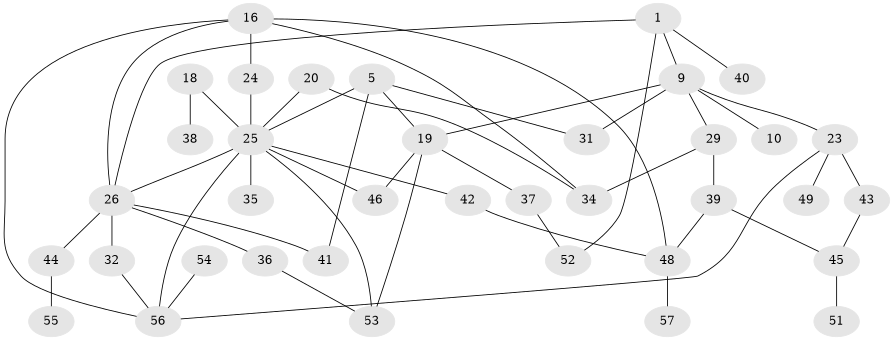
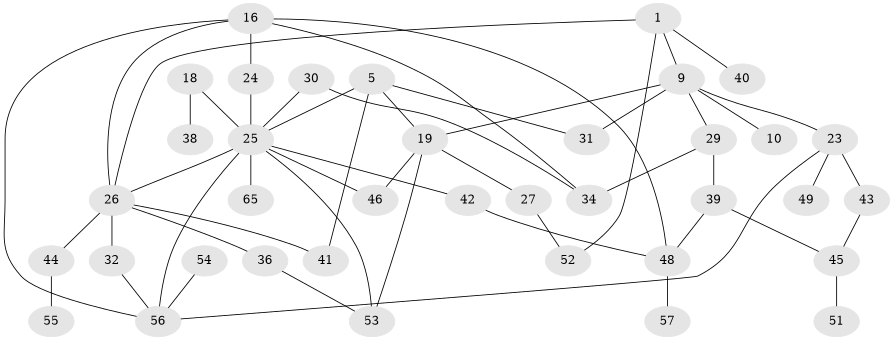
node "20": label "20" -> "30"
node "35": label "35" -> "65"
node "37": label "37" -> "27"
